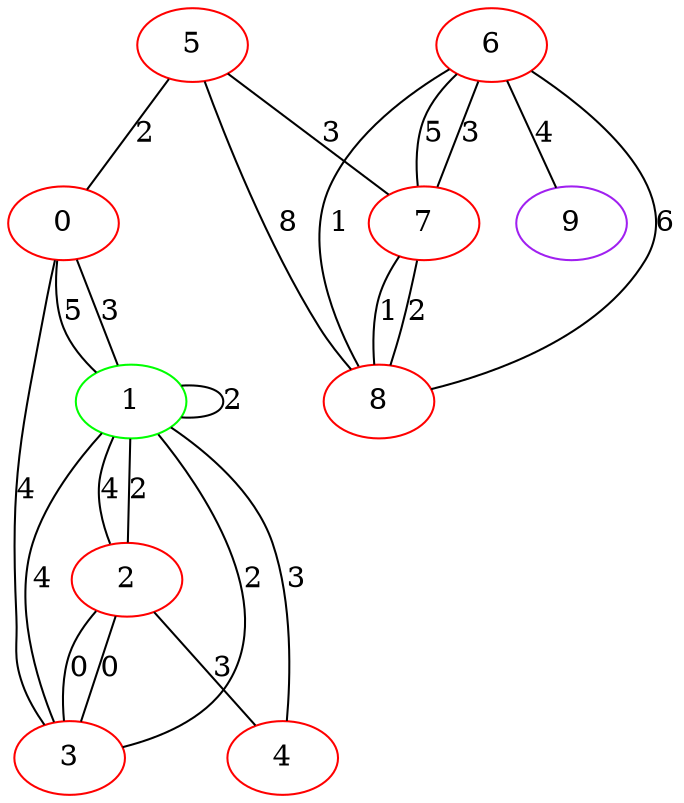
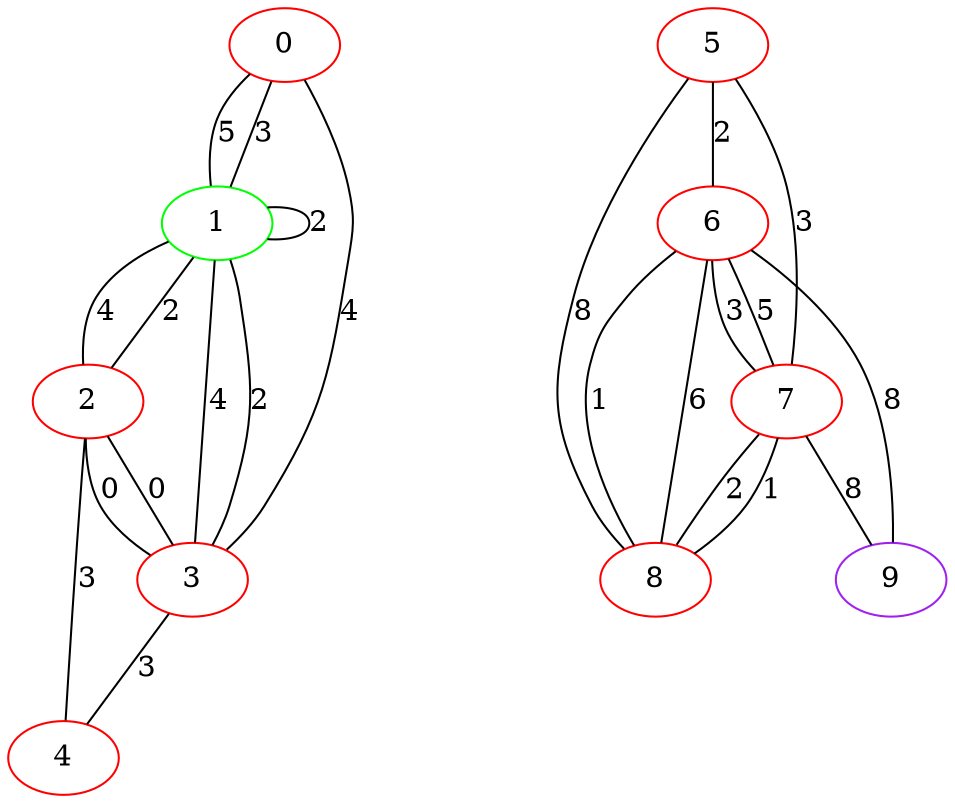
edge "5" -- "0": now "5" -- "6"
edge "6" -- "9": label "4" -> "8"
edge "7" -- "9": added, label "8"
edge "1" -- "4": now "3" -- "4"
